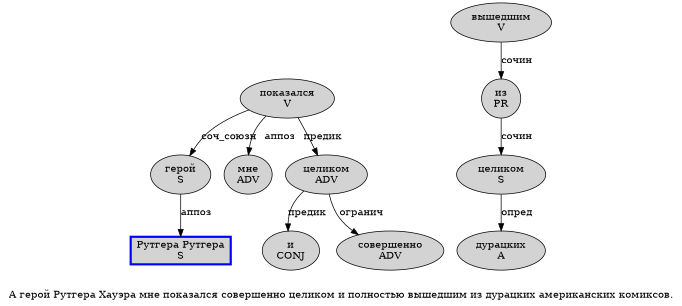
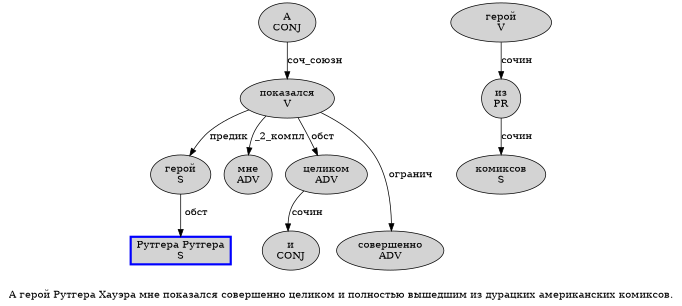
node "А CONJ": added
node "вышедшим V": label "вышедшим V" -> "герой V"
edge "показался V" -> "герой S": label "соч_союзн" -> "предик"
edge "показался V" -> "мне ADV": label "аппоз" -> "_2_компл"
edge "показался V" -> "целиком ADV": label "предик" -> "обст"
node "целиком S": label "целиком S" -> "комиксов S"
edge "герой S" -> "Рутгера Рутгера S": label "аппоз" -> "обст"
edge "целиком ADV" -> "и CONJ": label "предик" -> "сочин"
edge "целиком ADV" -> "совершенно ADV": now "показался V" -> "совершенно ADV"
node "дурацких A": removed
